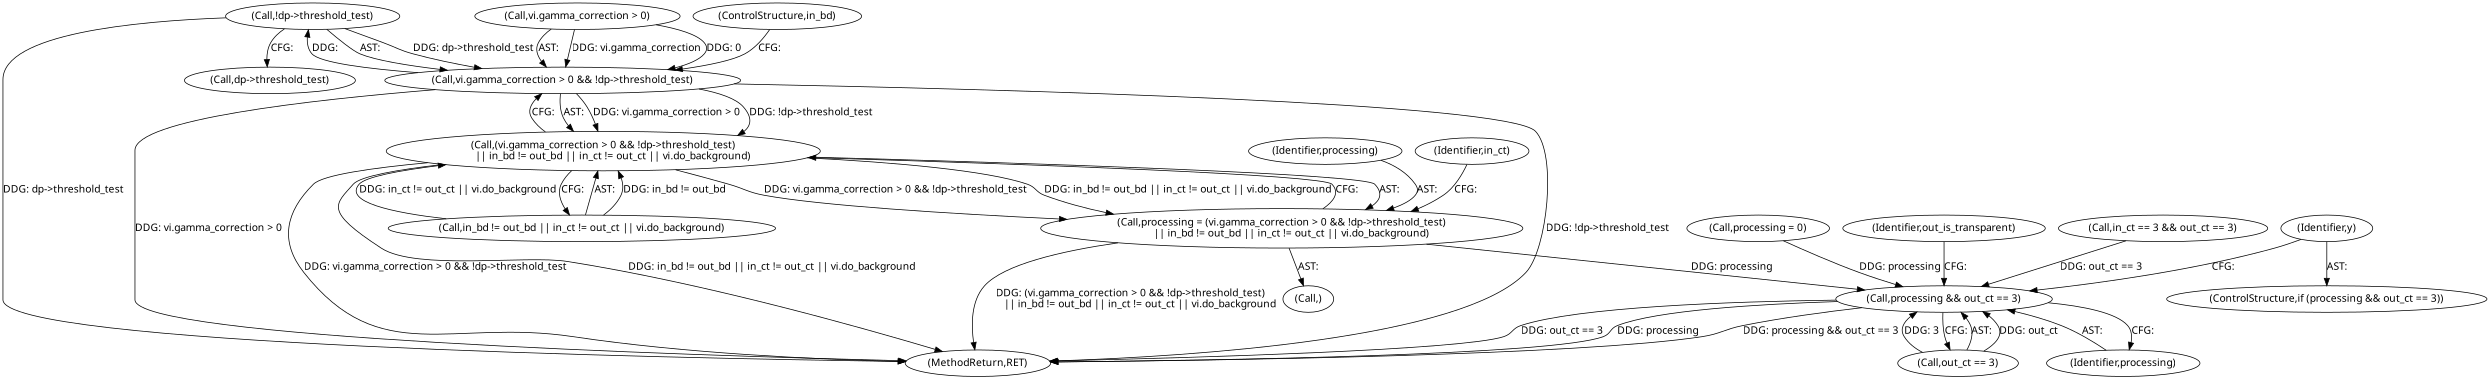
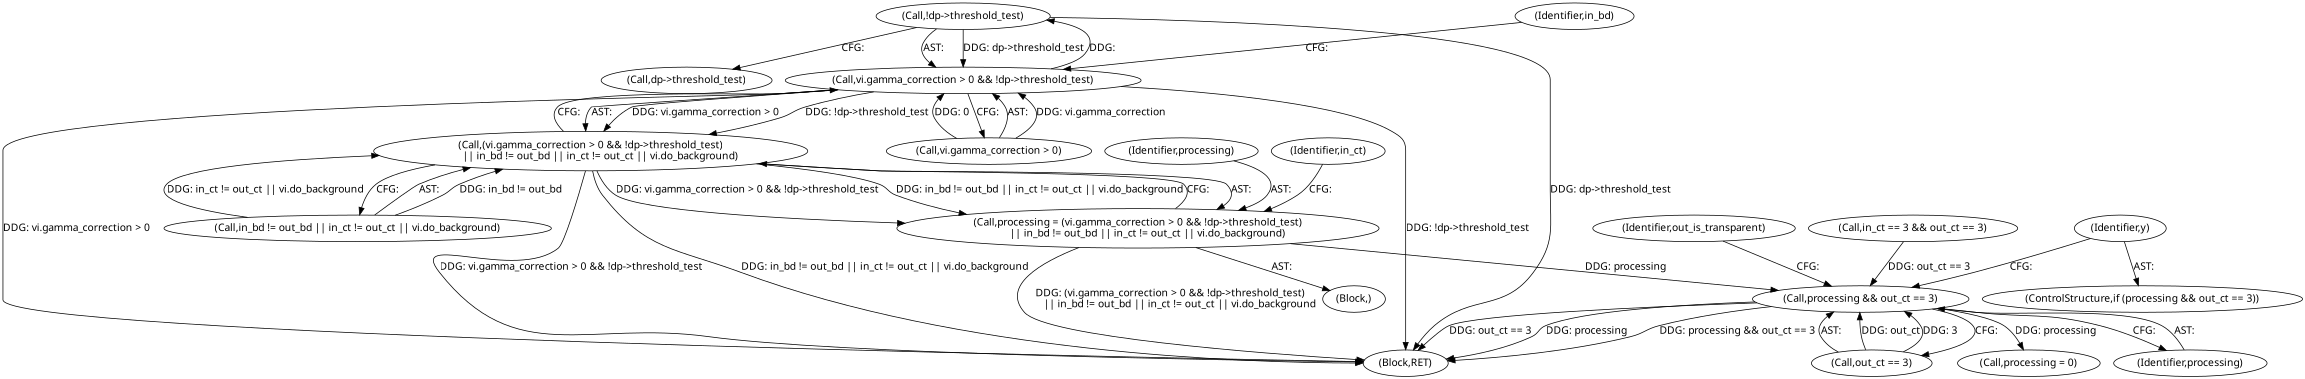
node "(ControlStructure,in_bd)": label "(ControlStructure,in_bd)" -> "(Identifier,in_bd)"
edge "(Call,vi.gamma_correction > 0 && !dp->threshold_test)" -> "(Call,vi.gamma_correction > 0)": added, label "CFG:"
edge "(Call,processing = 0)" -> "(Call,processing && out_ct == 3)": reversed
node "(Call,)": label "(Call,)" -> "(Block,)"
node "(MethodReturn,RET)": label "(MethodReturn,RET)" -> "(Block,RET)"
